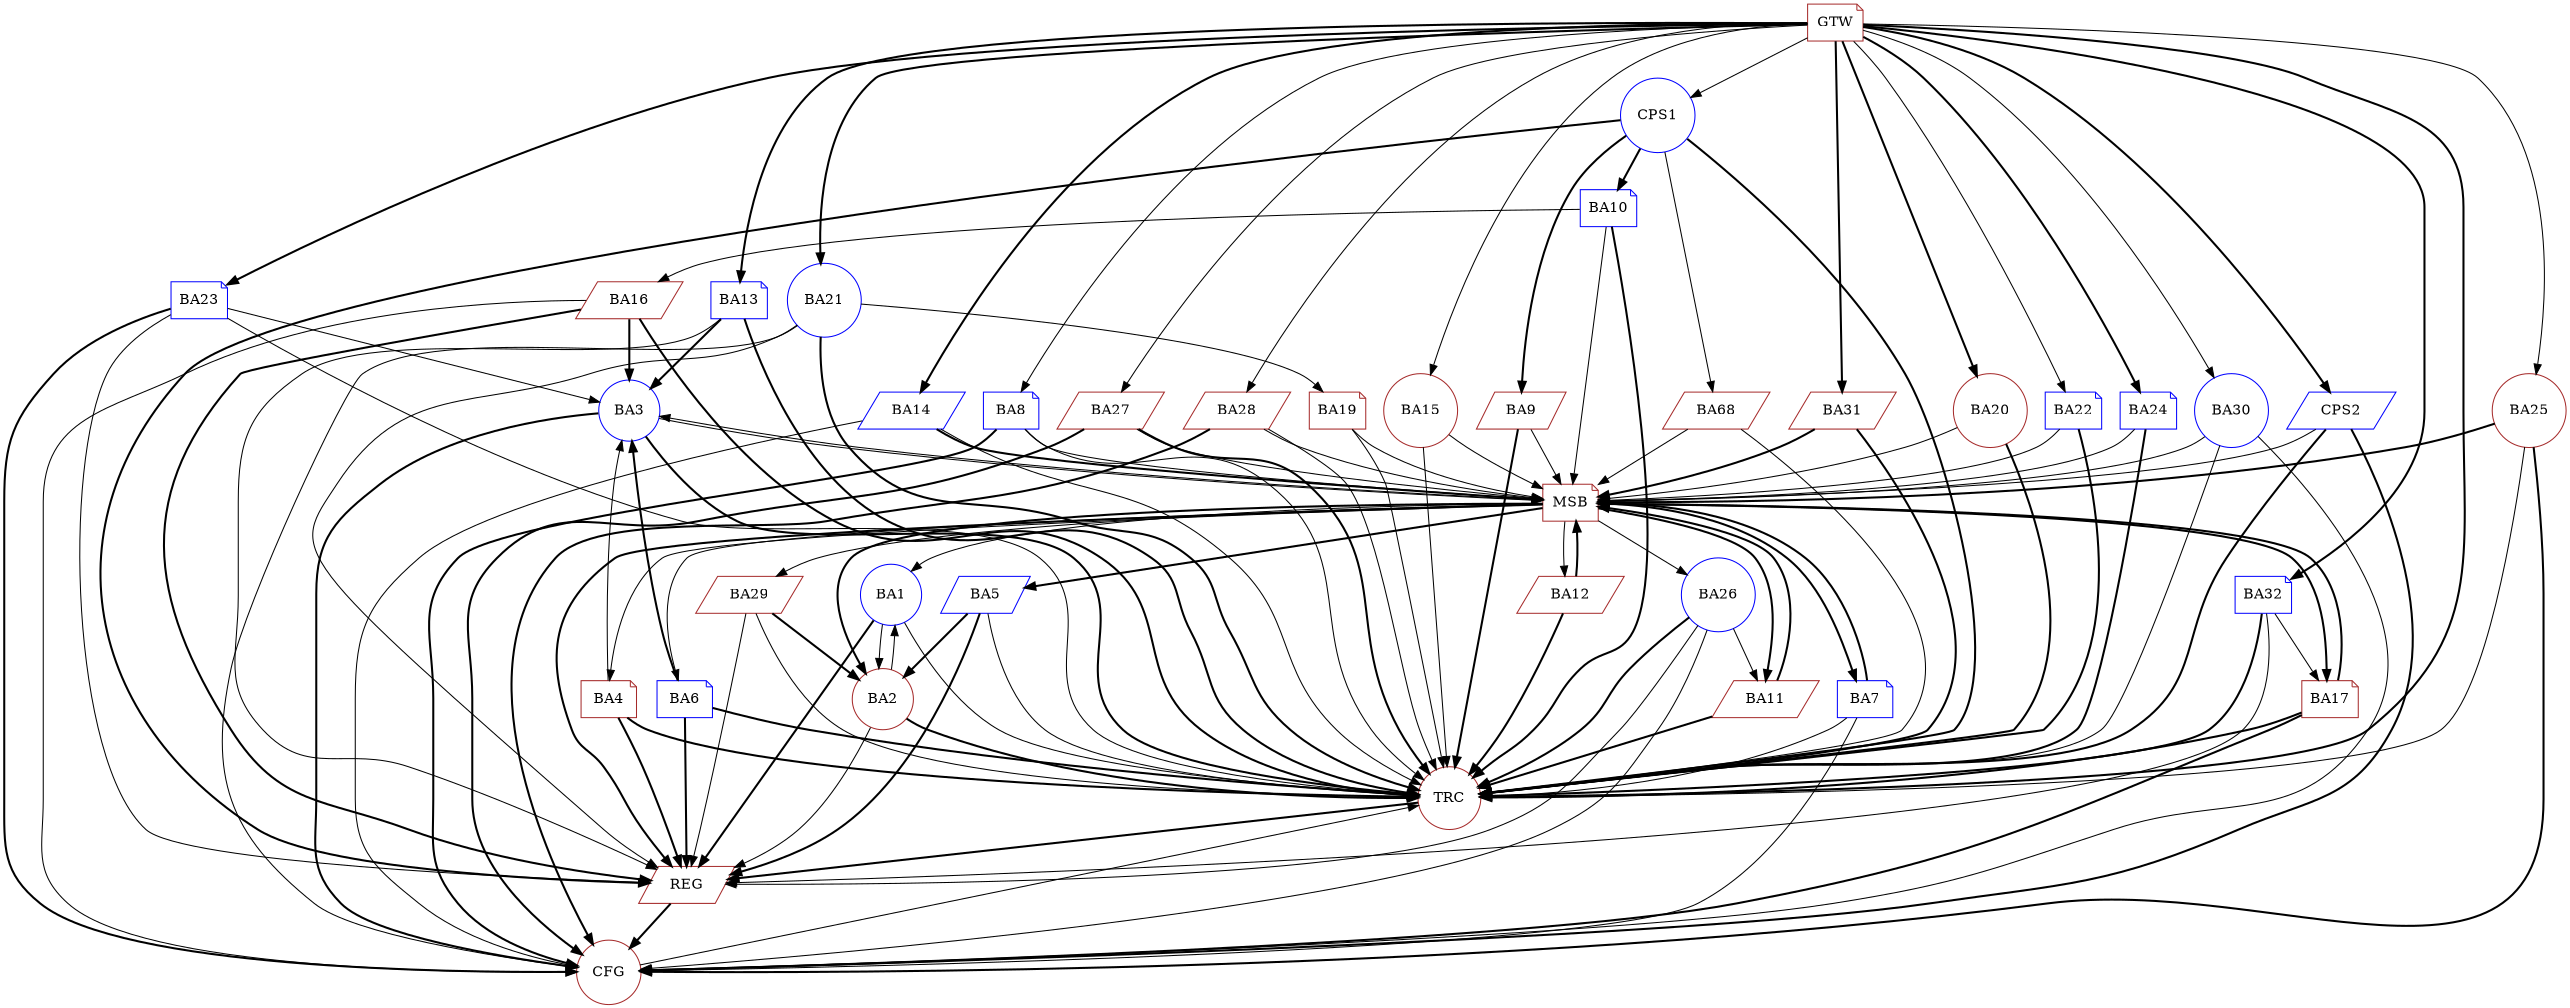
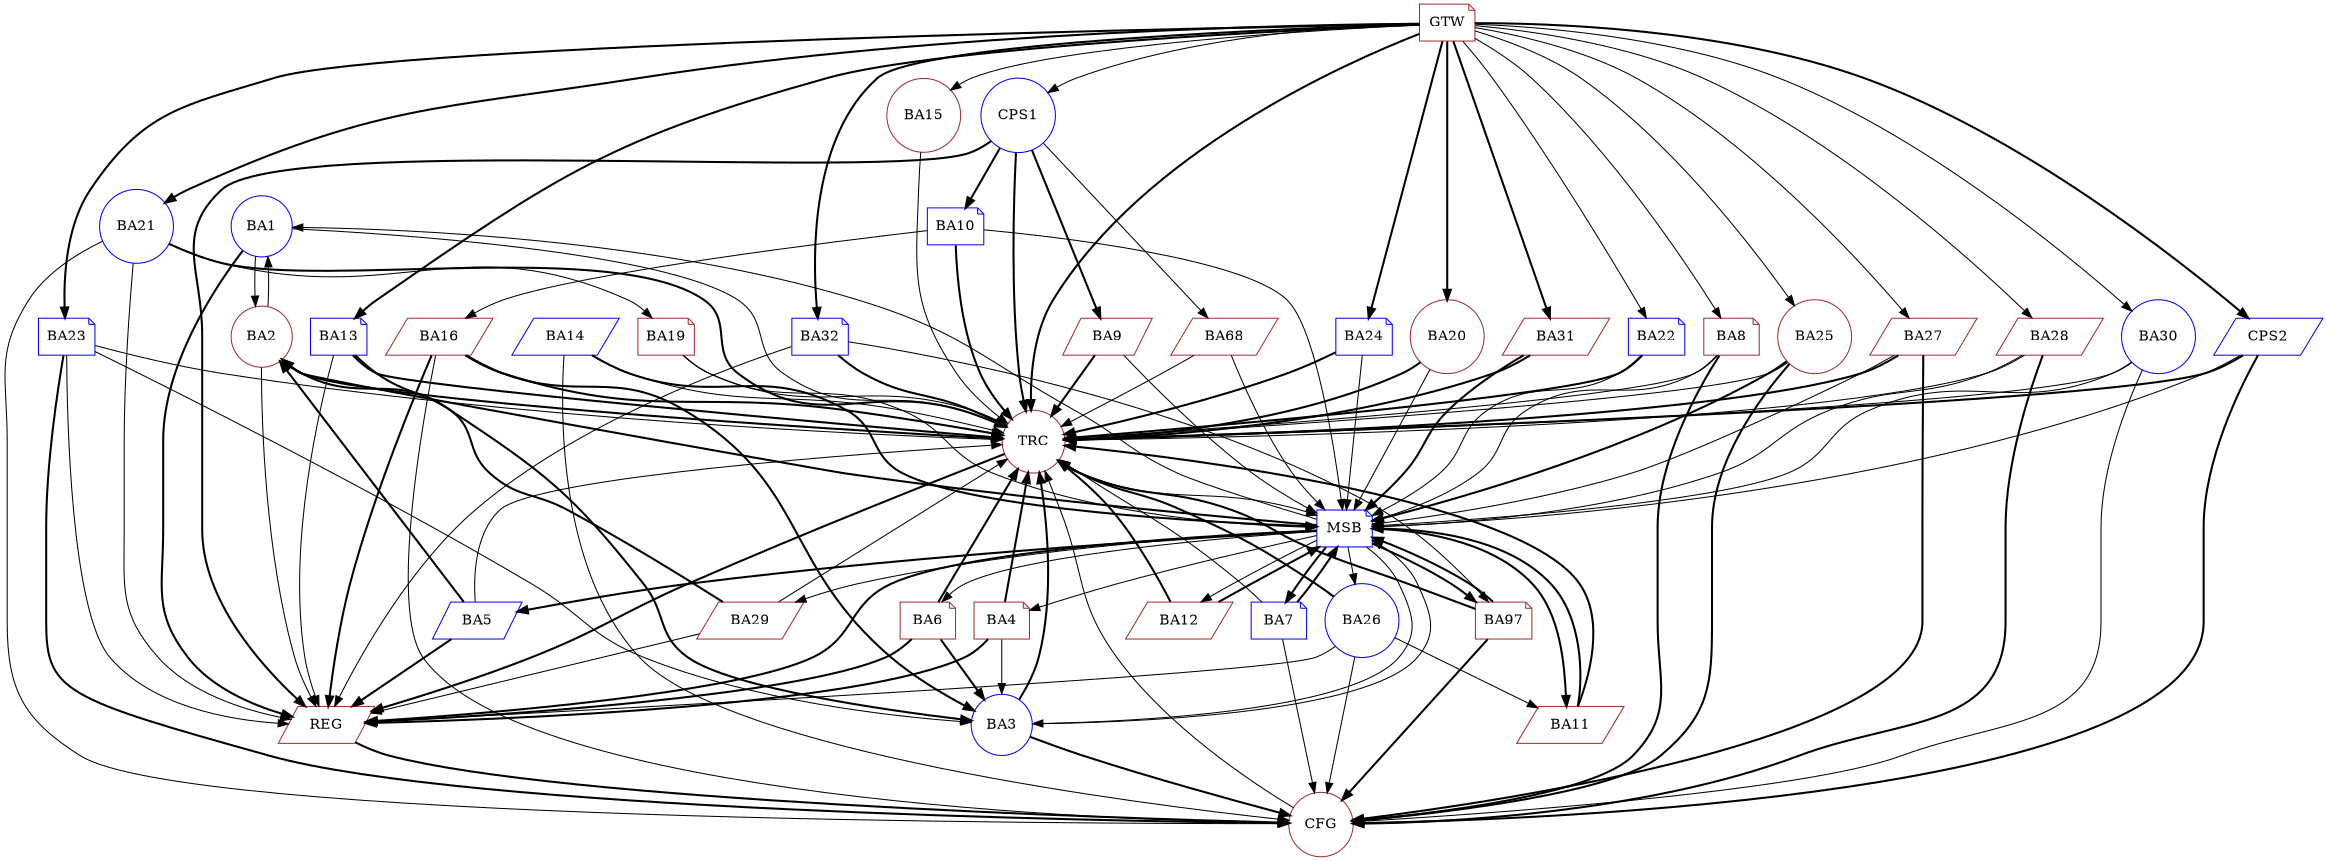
edge "GTW" -> "BA14": removed
node "BA8": color blue -> brown
edge "BA15" -> "MSB": now "TRC" -> "MSB"
node "MSB": color brown -> blue
node "BA6": color blue -> brown
node "BA17": label "BA17" -> "BA97"
